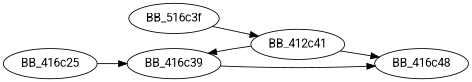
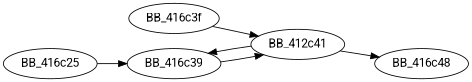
node "BB_516c3f": label "BB_516c3f" -> "BB_416c3f"
edge "BB_416c39" -> "BB_416c48": now "BB_416c39" -> "BB_412c41"
